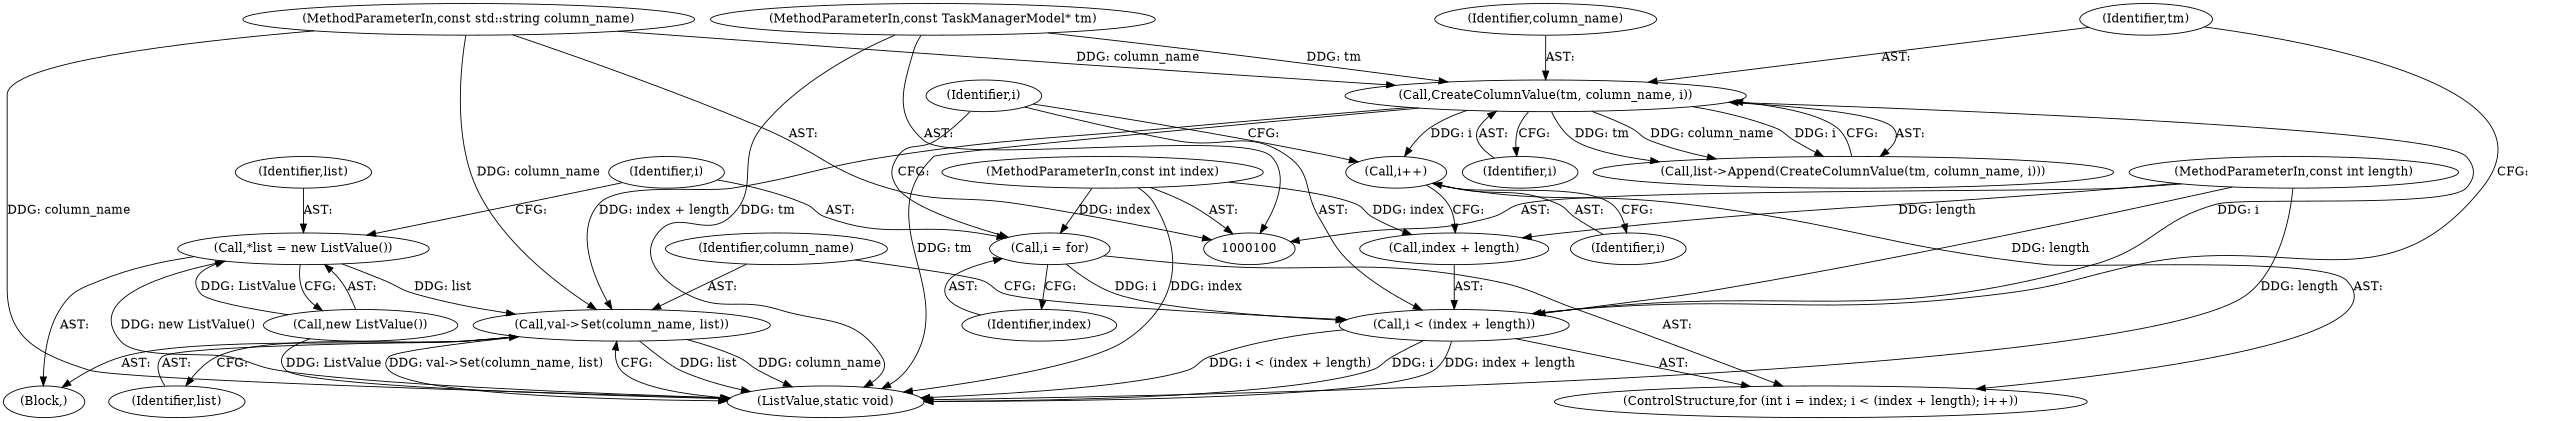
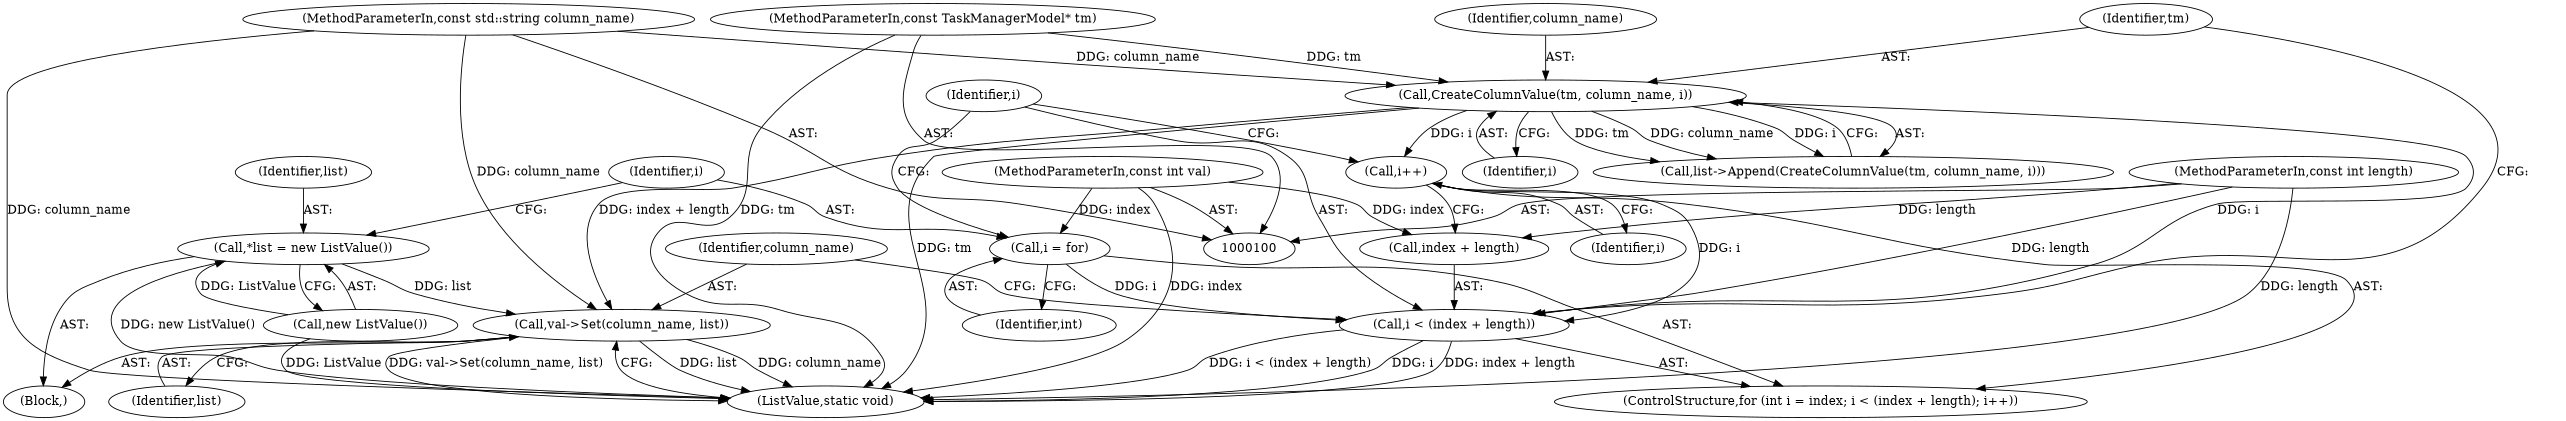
node "(MethodParameterIn,const int index)": label "(MethodParameterIn,const int index)" -> "(MethodParameterIn,const int val)"
edge "(Call,i++)" -> "(Call,i < (index + length))": added, label "DDG: i"
node "(Identifier,index)": label "(Identifier,index)" -> "(Identifier,int)"
